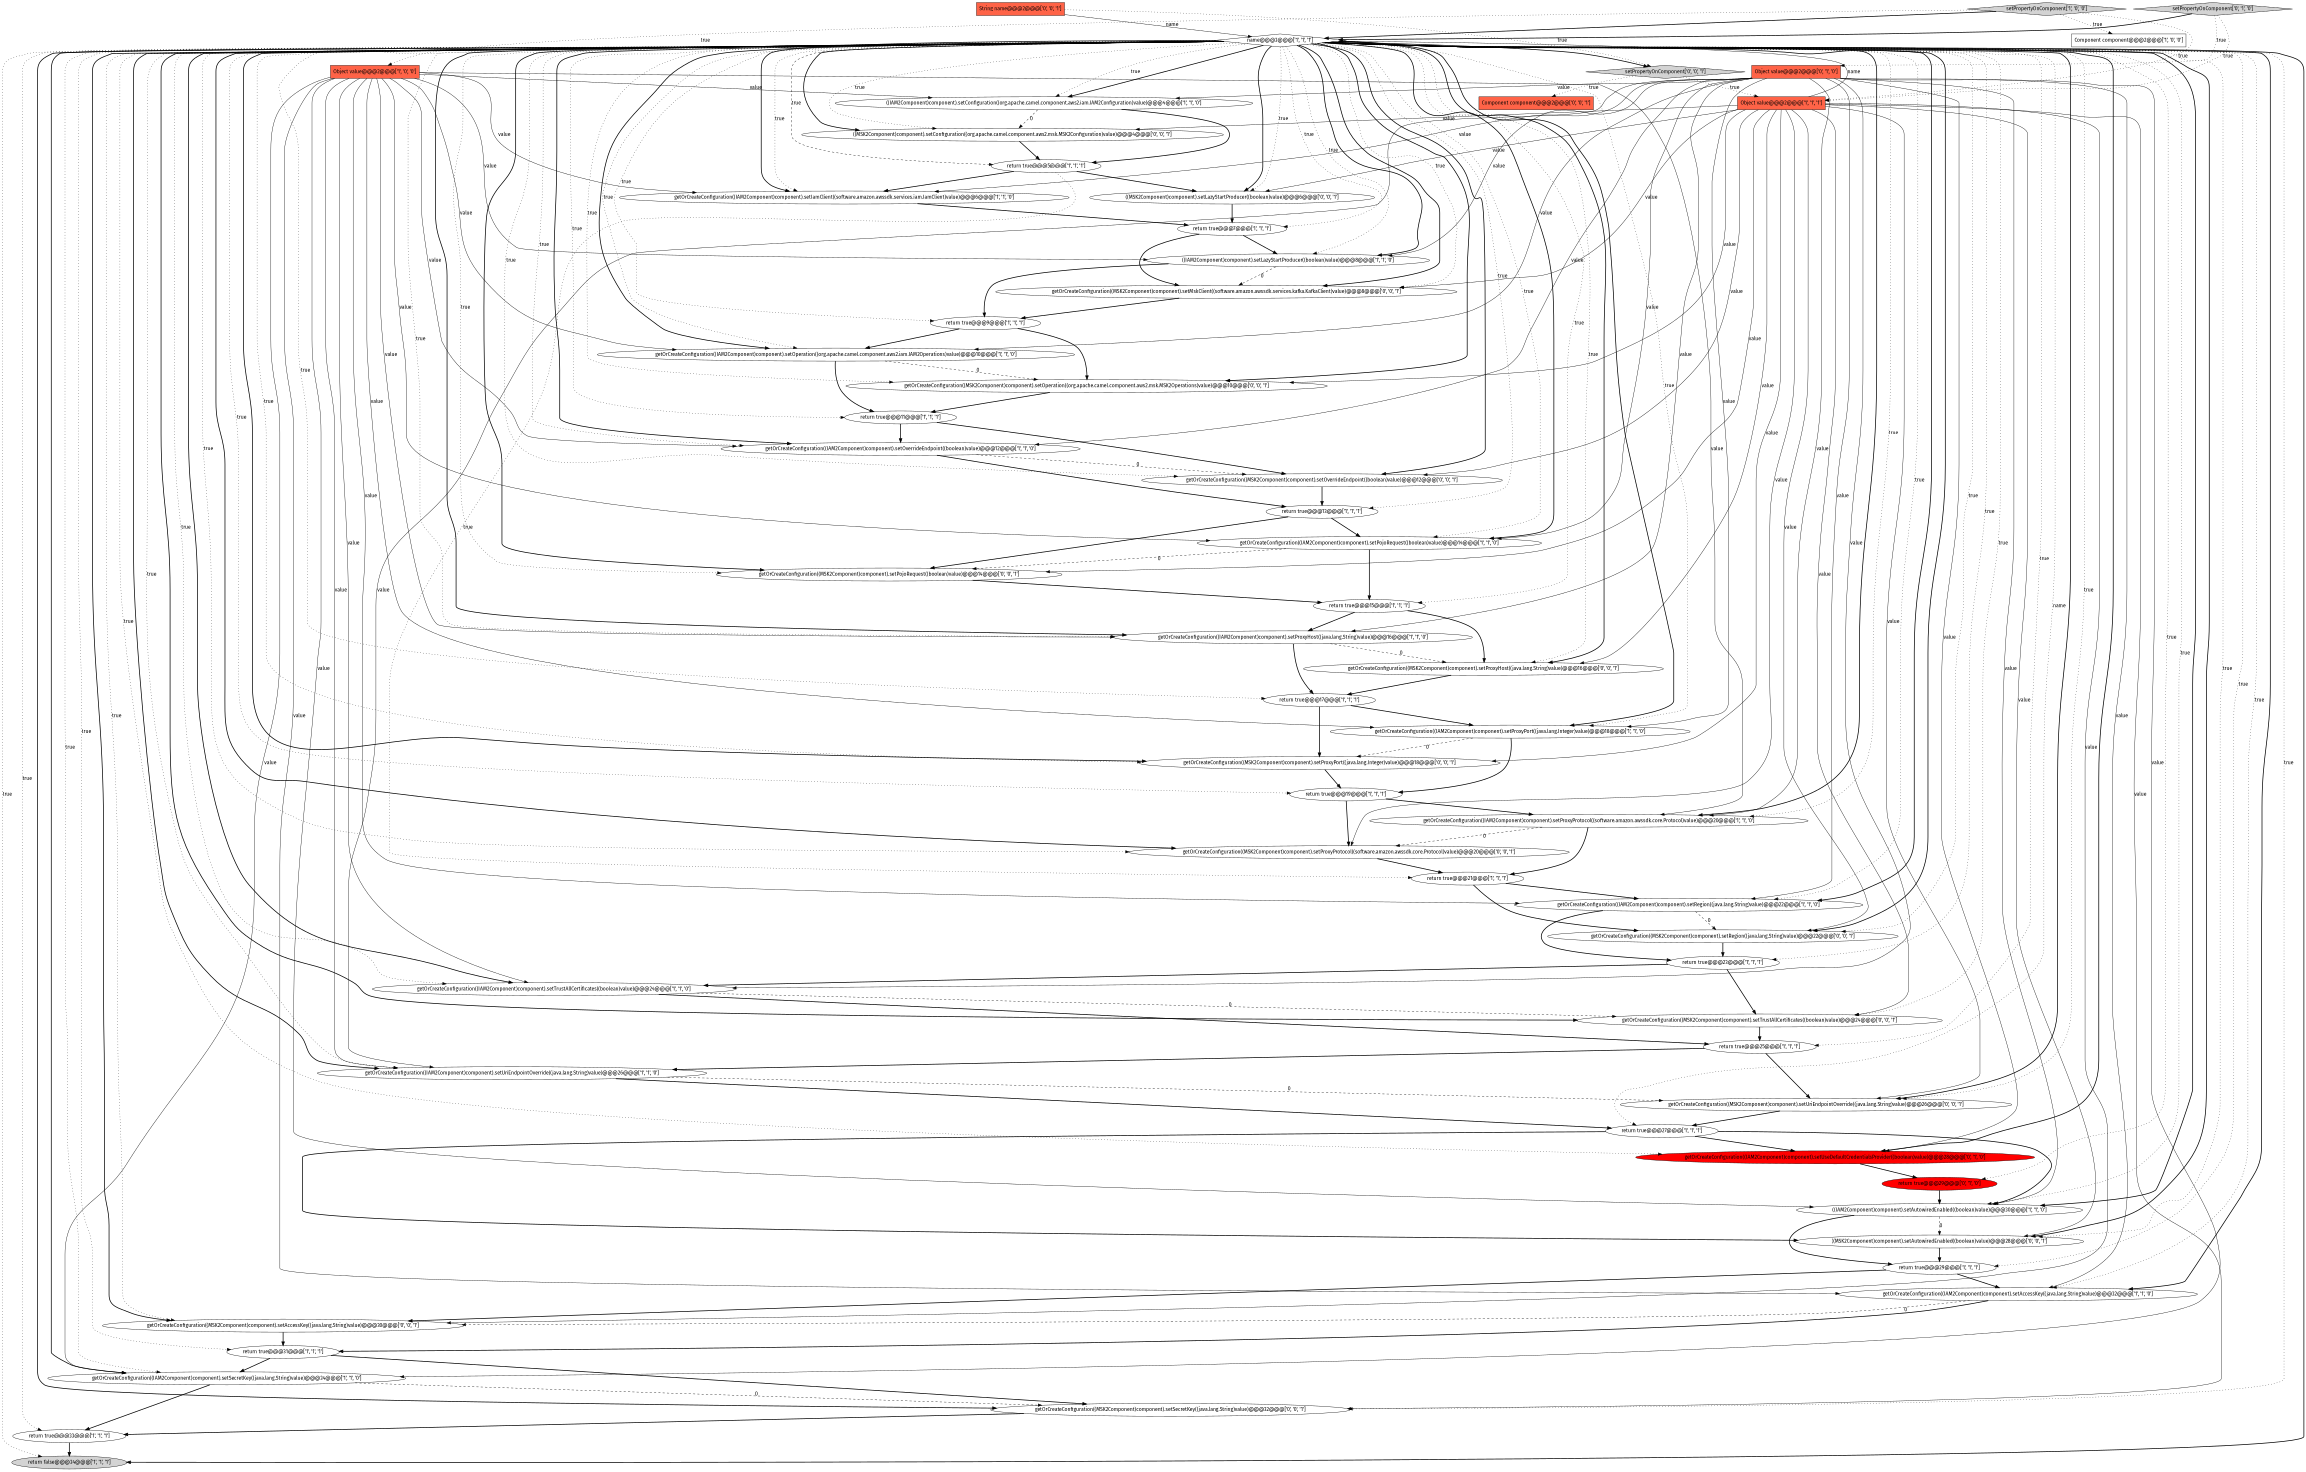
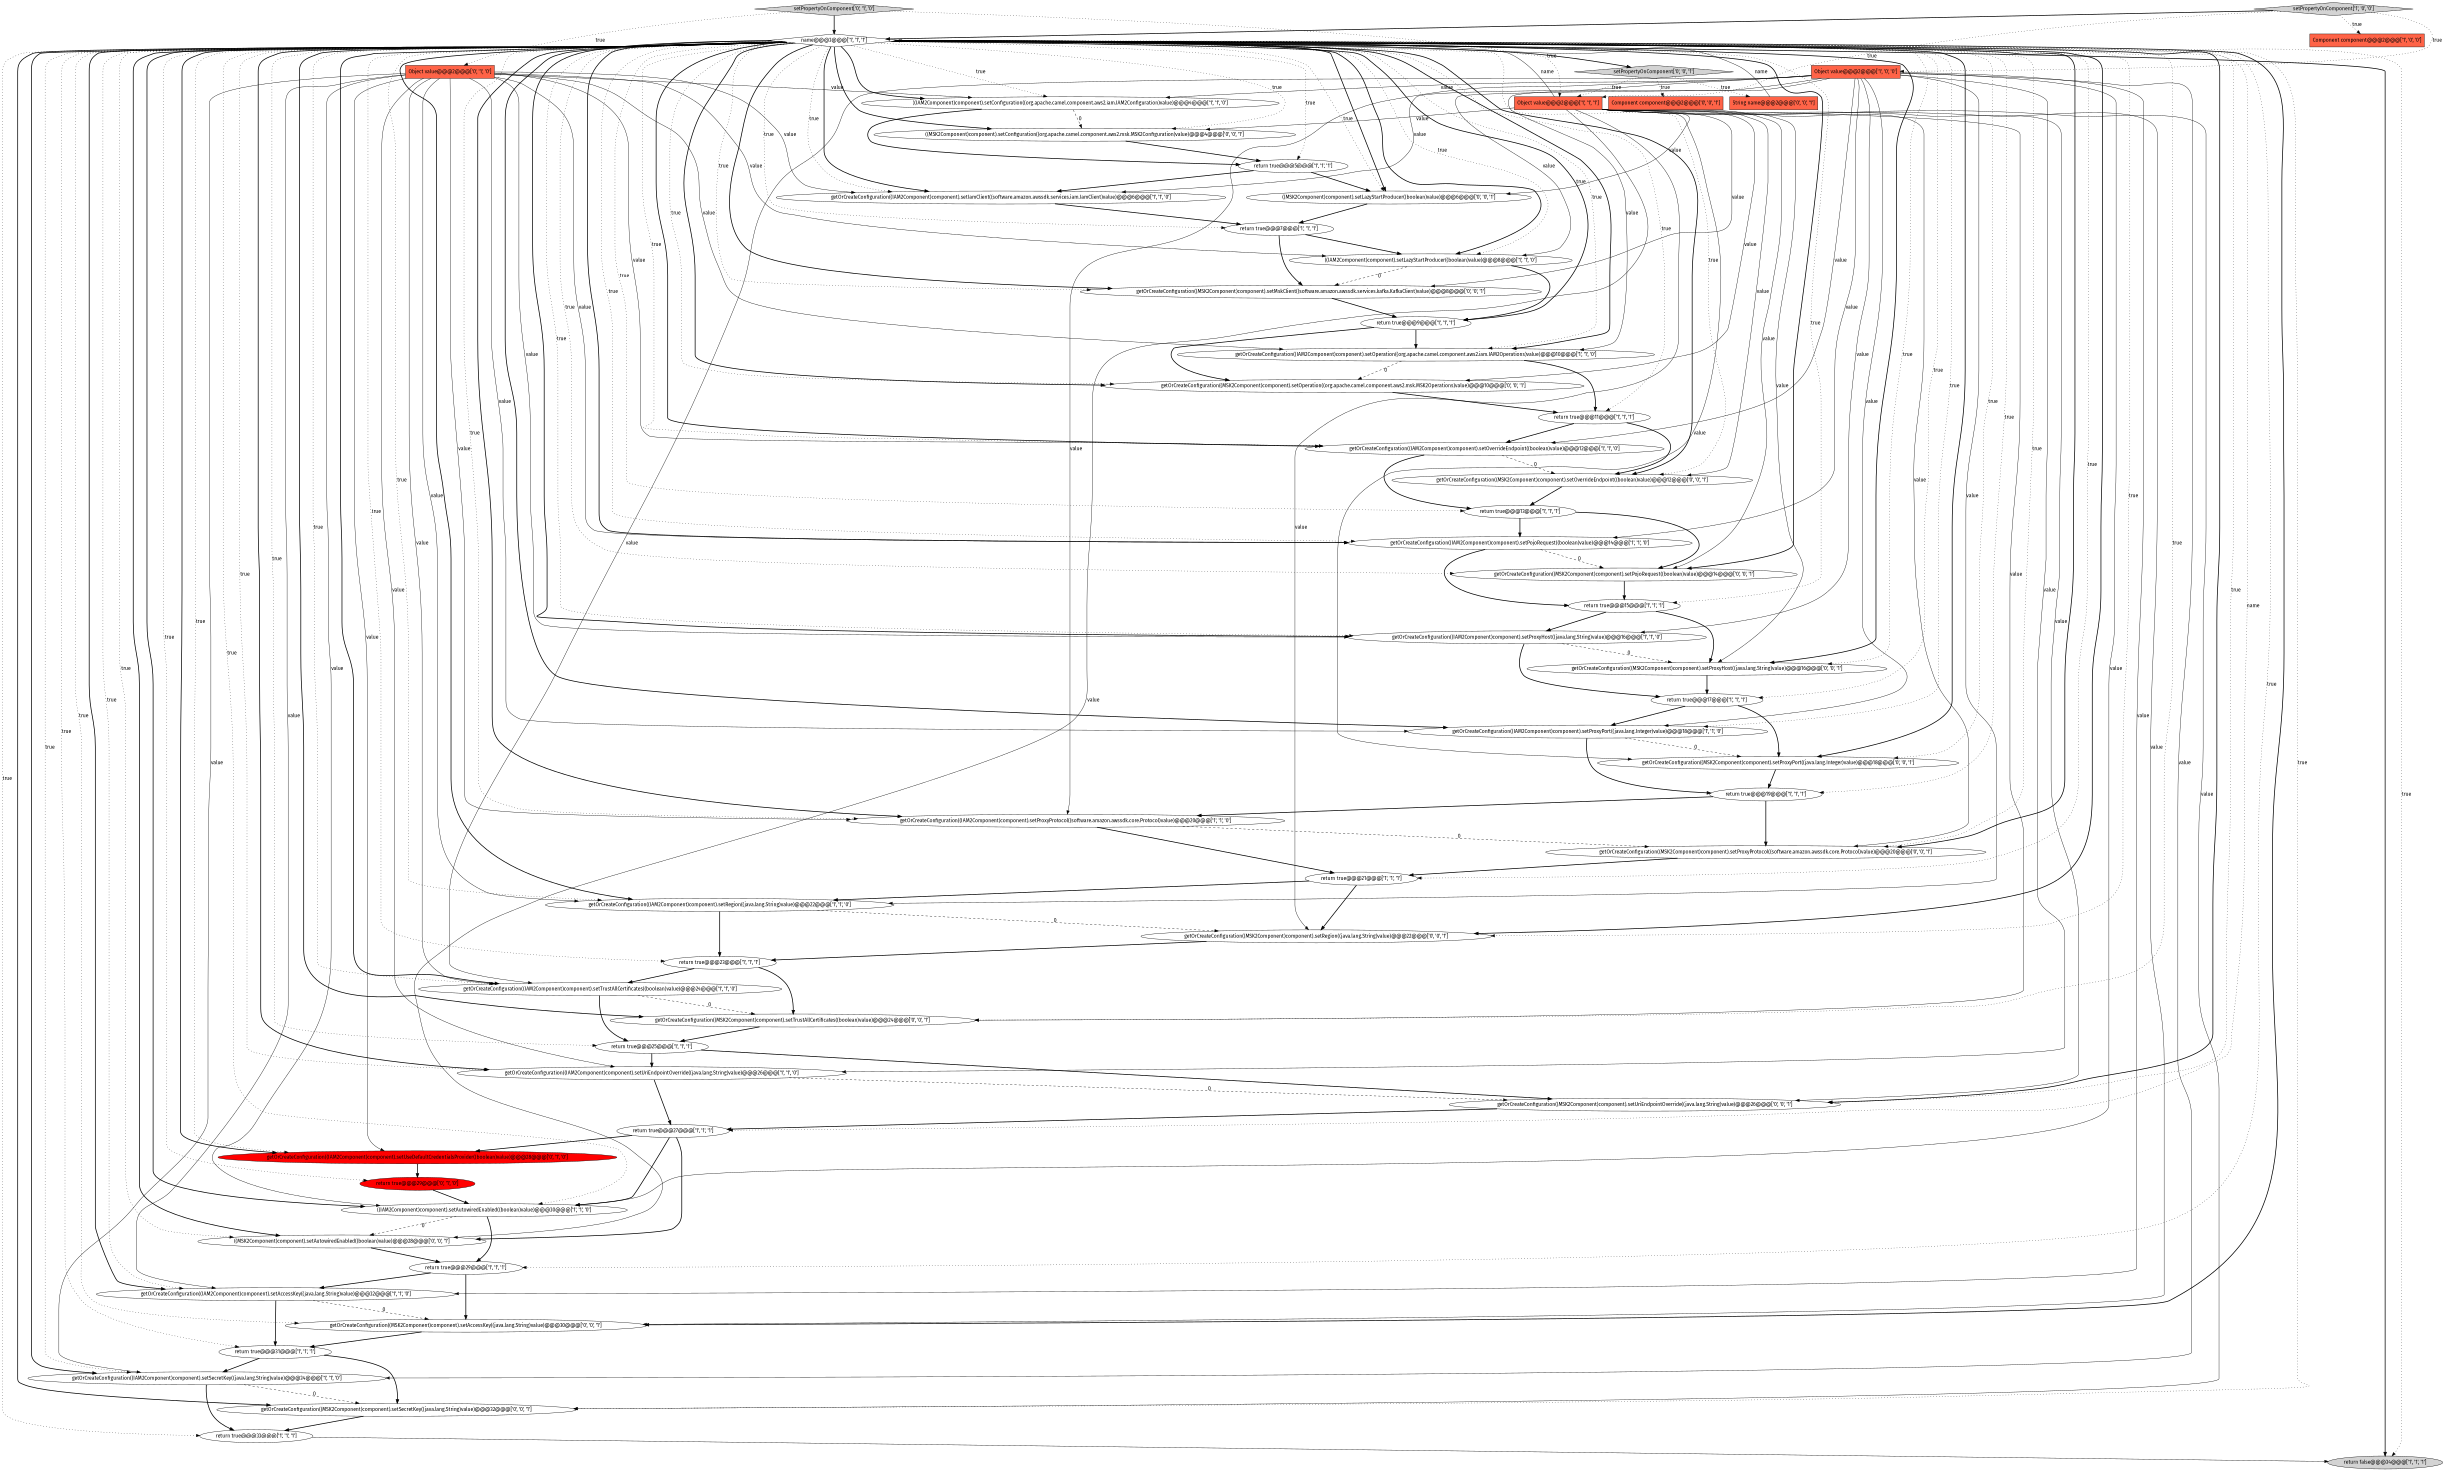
edge "String name@@@2@@@['0', '0', '1']" -> "setPropertyOnComponent['0', '0', '1']": reversed
node "Component component@@@2@@@['1', '0', '0']": fillcolor white -> tomato
edge "name@@@3@@@['1', '1', '1']" -> "return true@@@5@@@['1', '1', '1']": style dashed -> dotted
edge "name@@@3@@@['1', '1', '1']" -> "return true@@@9@@@['1', '1', '1']": style dotted -> bold
edge "return true@@@5@@@['1', '1', '1']" -> "return true@@@21@@@['1', '1', '1']": now "name@@@3@@@['1', '1', '1']" -> "return true@@@21@@@['1', '1', '1']"
edge "return true@@@33@@@['1', '1', '1']" -> "return false@@@34@@@['1', '1', '1']": style bold -> solid
